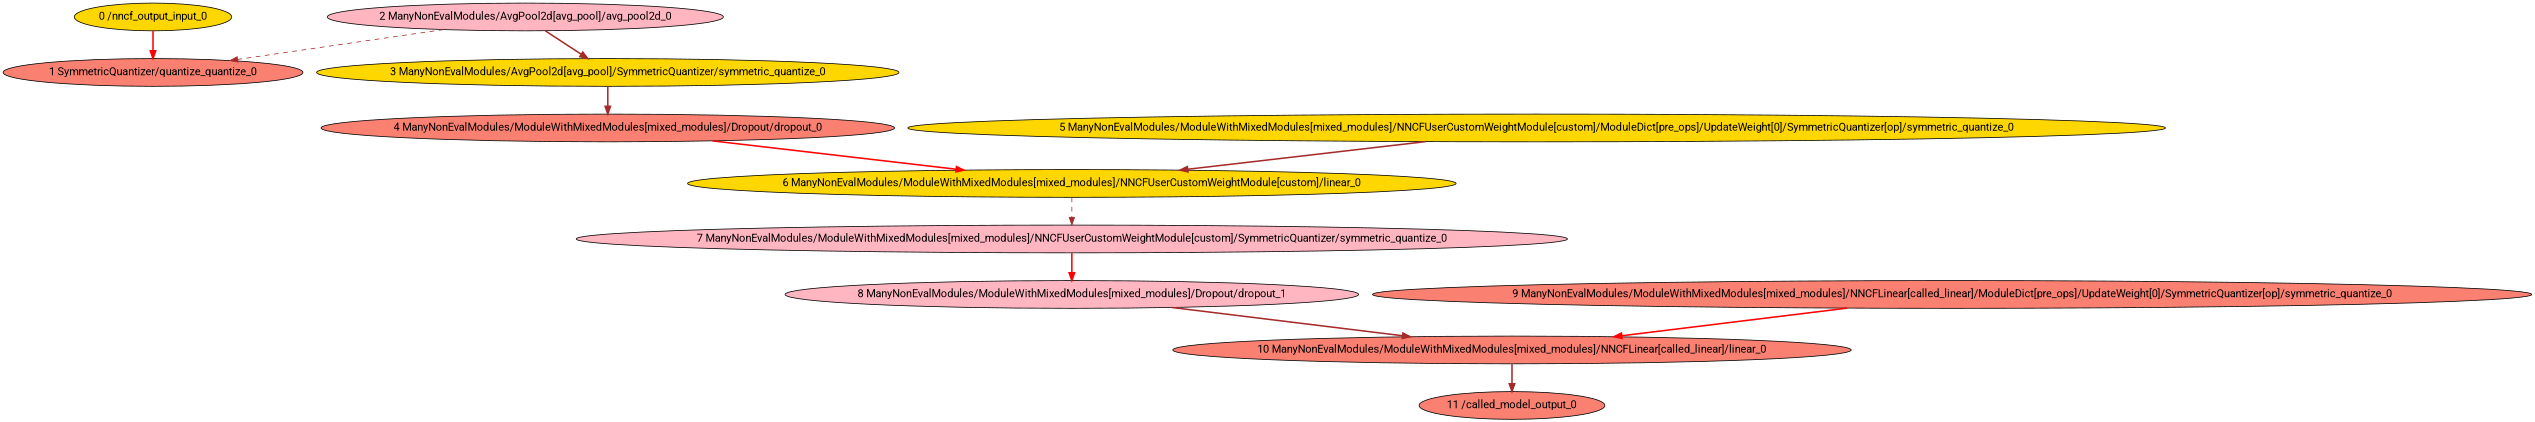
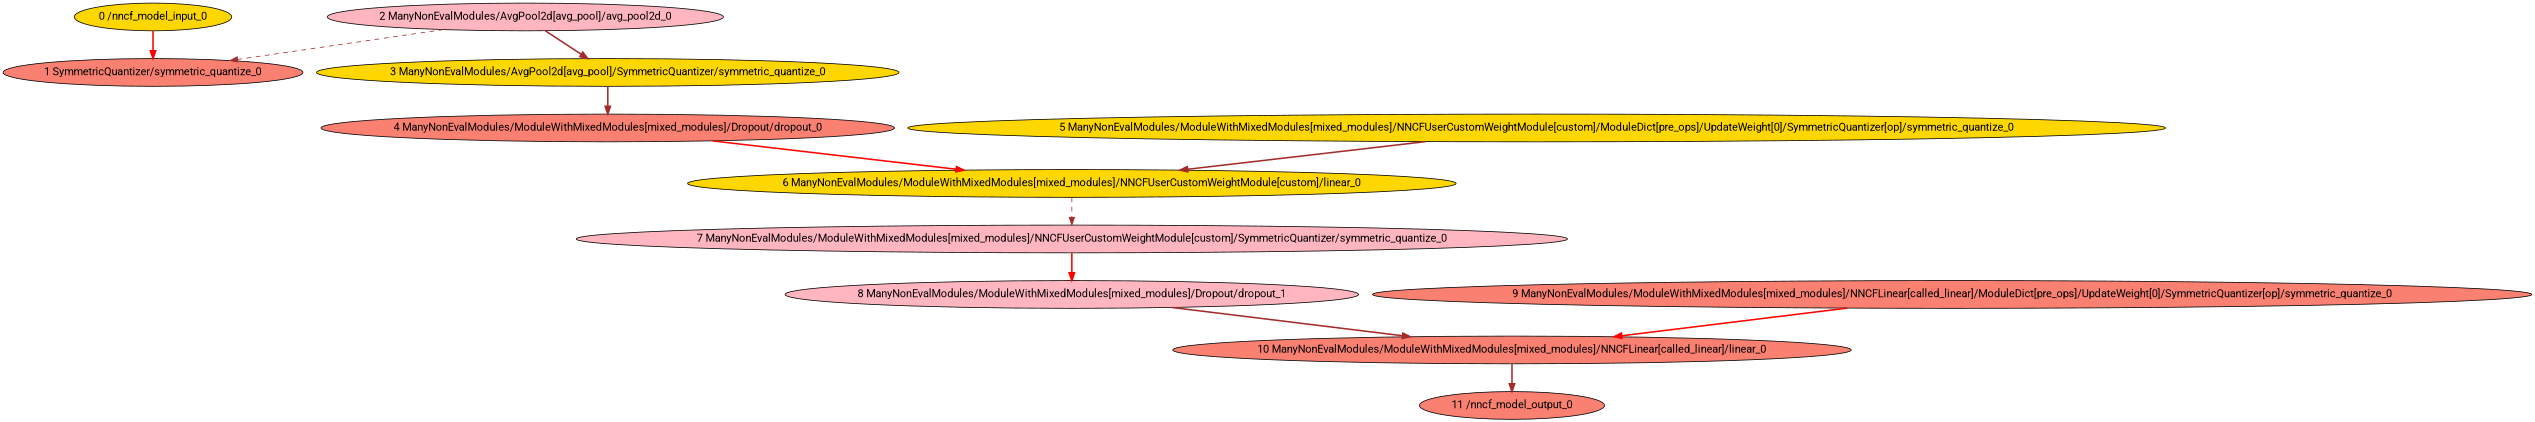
node "0 /nncf_output_input_0": label "0 /nncf_output_input_0" -> "0 /nncf_model_input_0"
node "1 SymmetricQuantizer/quantize_quantize_0": label "1 SymmetricQuantizer/quantize_quantize_0" -> "1 SymmetricQuantizer/symmetric_quantize_0"
node "11 /called_model_output_0": label "11 /called_model_output_0" -> "11 /nncf_model_output_0"
